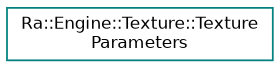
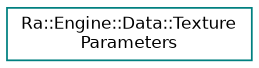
node "Ra::Engine::Texture::Texture Parameters": label "Ra::Engine::Texture::Texture Parameters" -> "Ra::Engine::Data::Texture Parameters"
